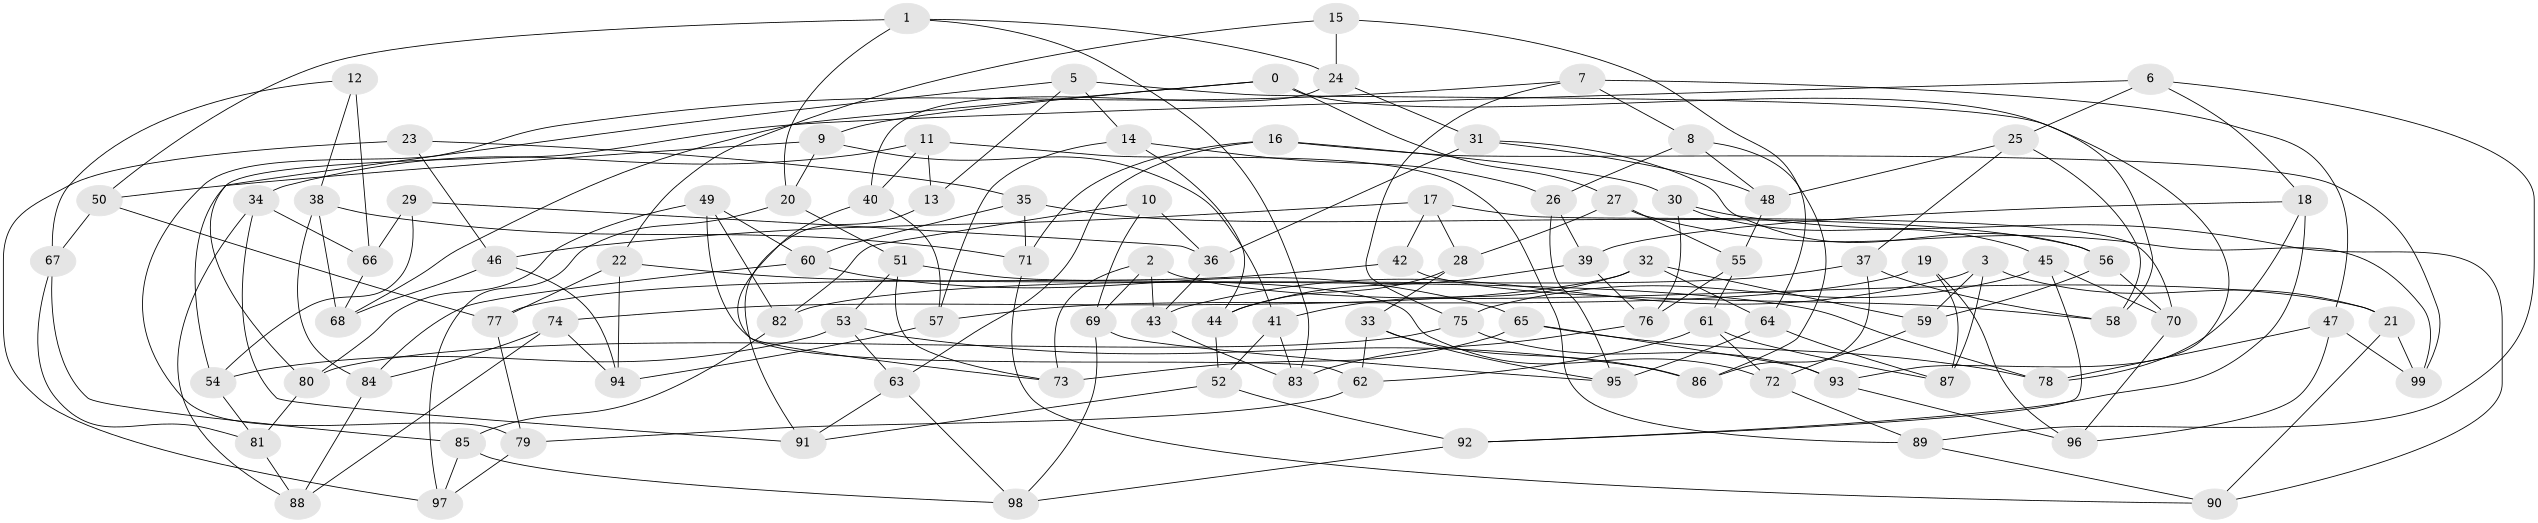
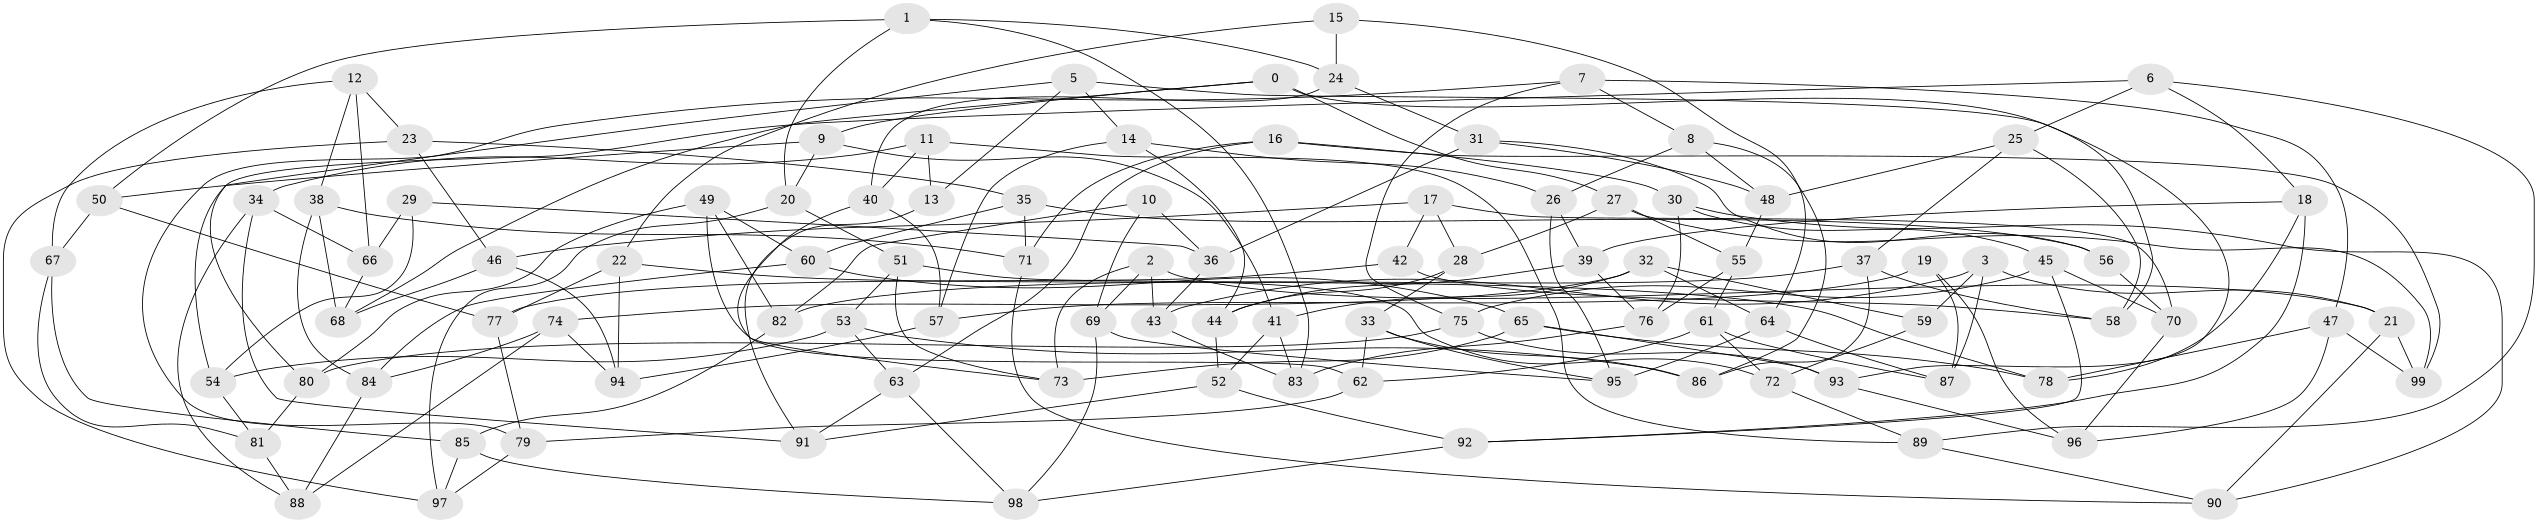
edge "12" -- "23": added
edge "56" -- "59": removed
